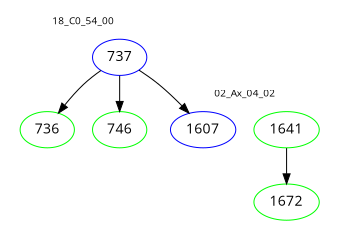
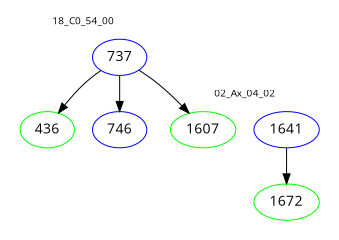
node "736": label "736" -> "436"
node "746": color green -> blue
node "1607": color blue -> green
node "1641": color green -> blue
